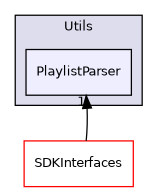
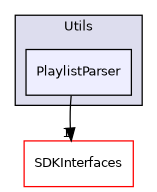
edge "SDKInterfaces" -> "PlaylistParser": reversed
